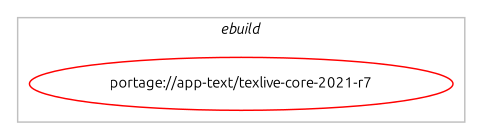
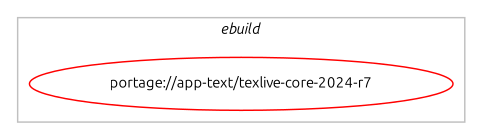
node "portage://app-text/texlive-core-2021-r7": label "portage://app-text/texlive-core-2021-r7" -> "portage://app-text/texlive-core-2024-r7"
